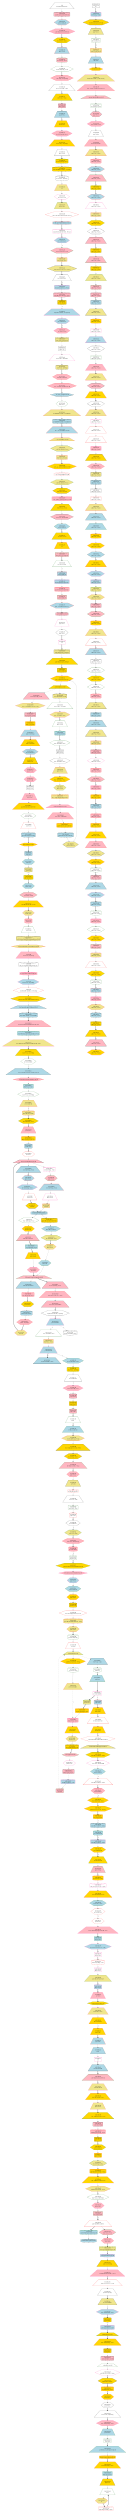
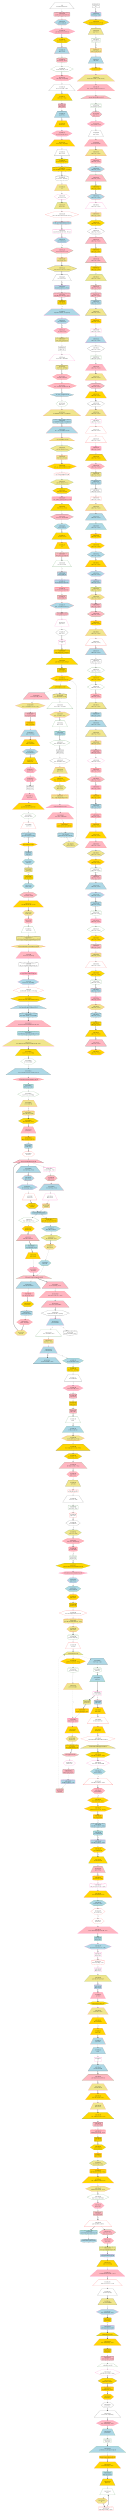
node "0x01002b50 pushl $0x100111c<UINT32>": fillcolor khaki -> gold
